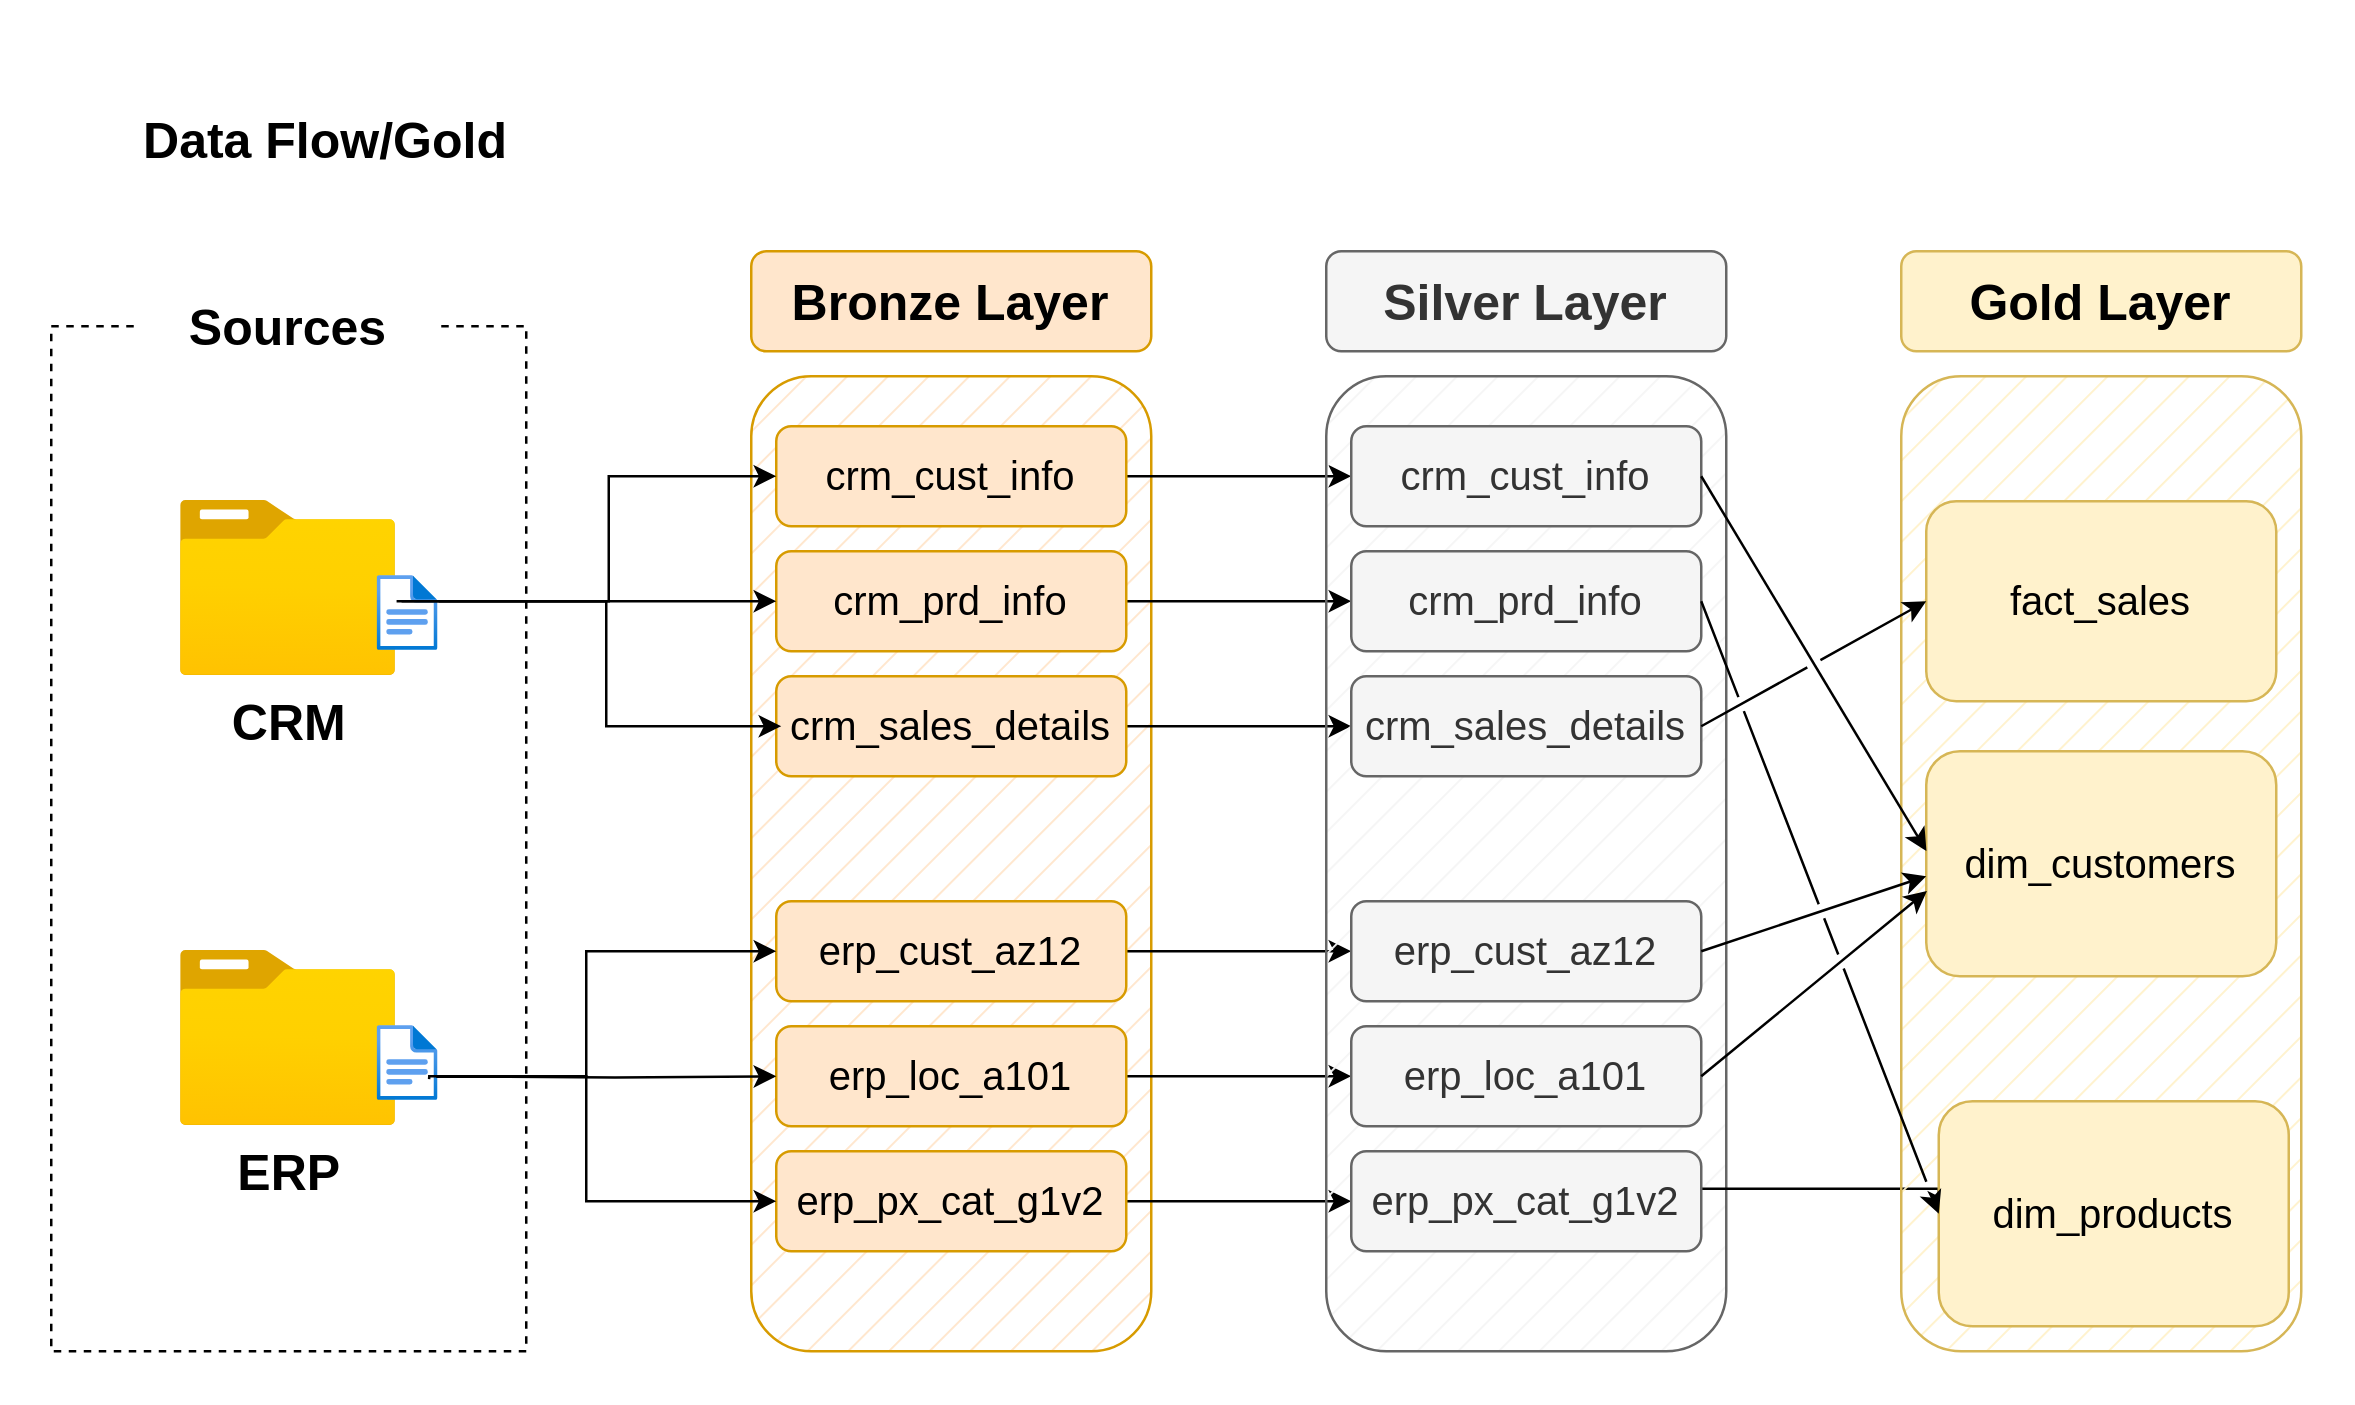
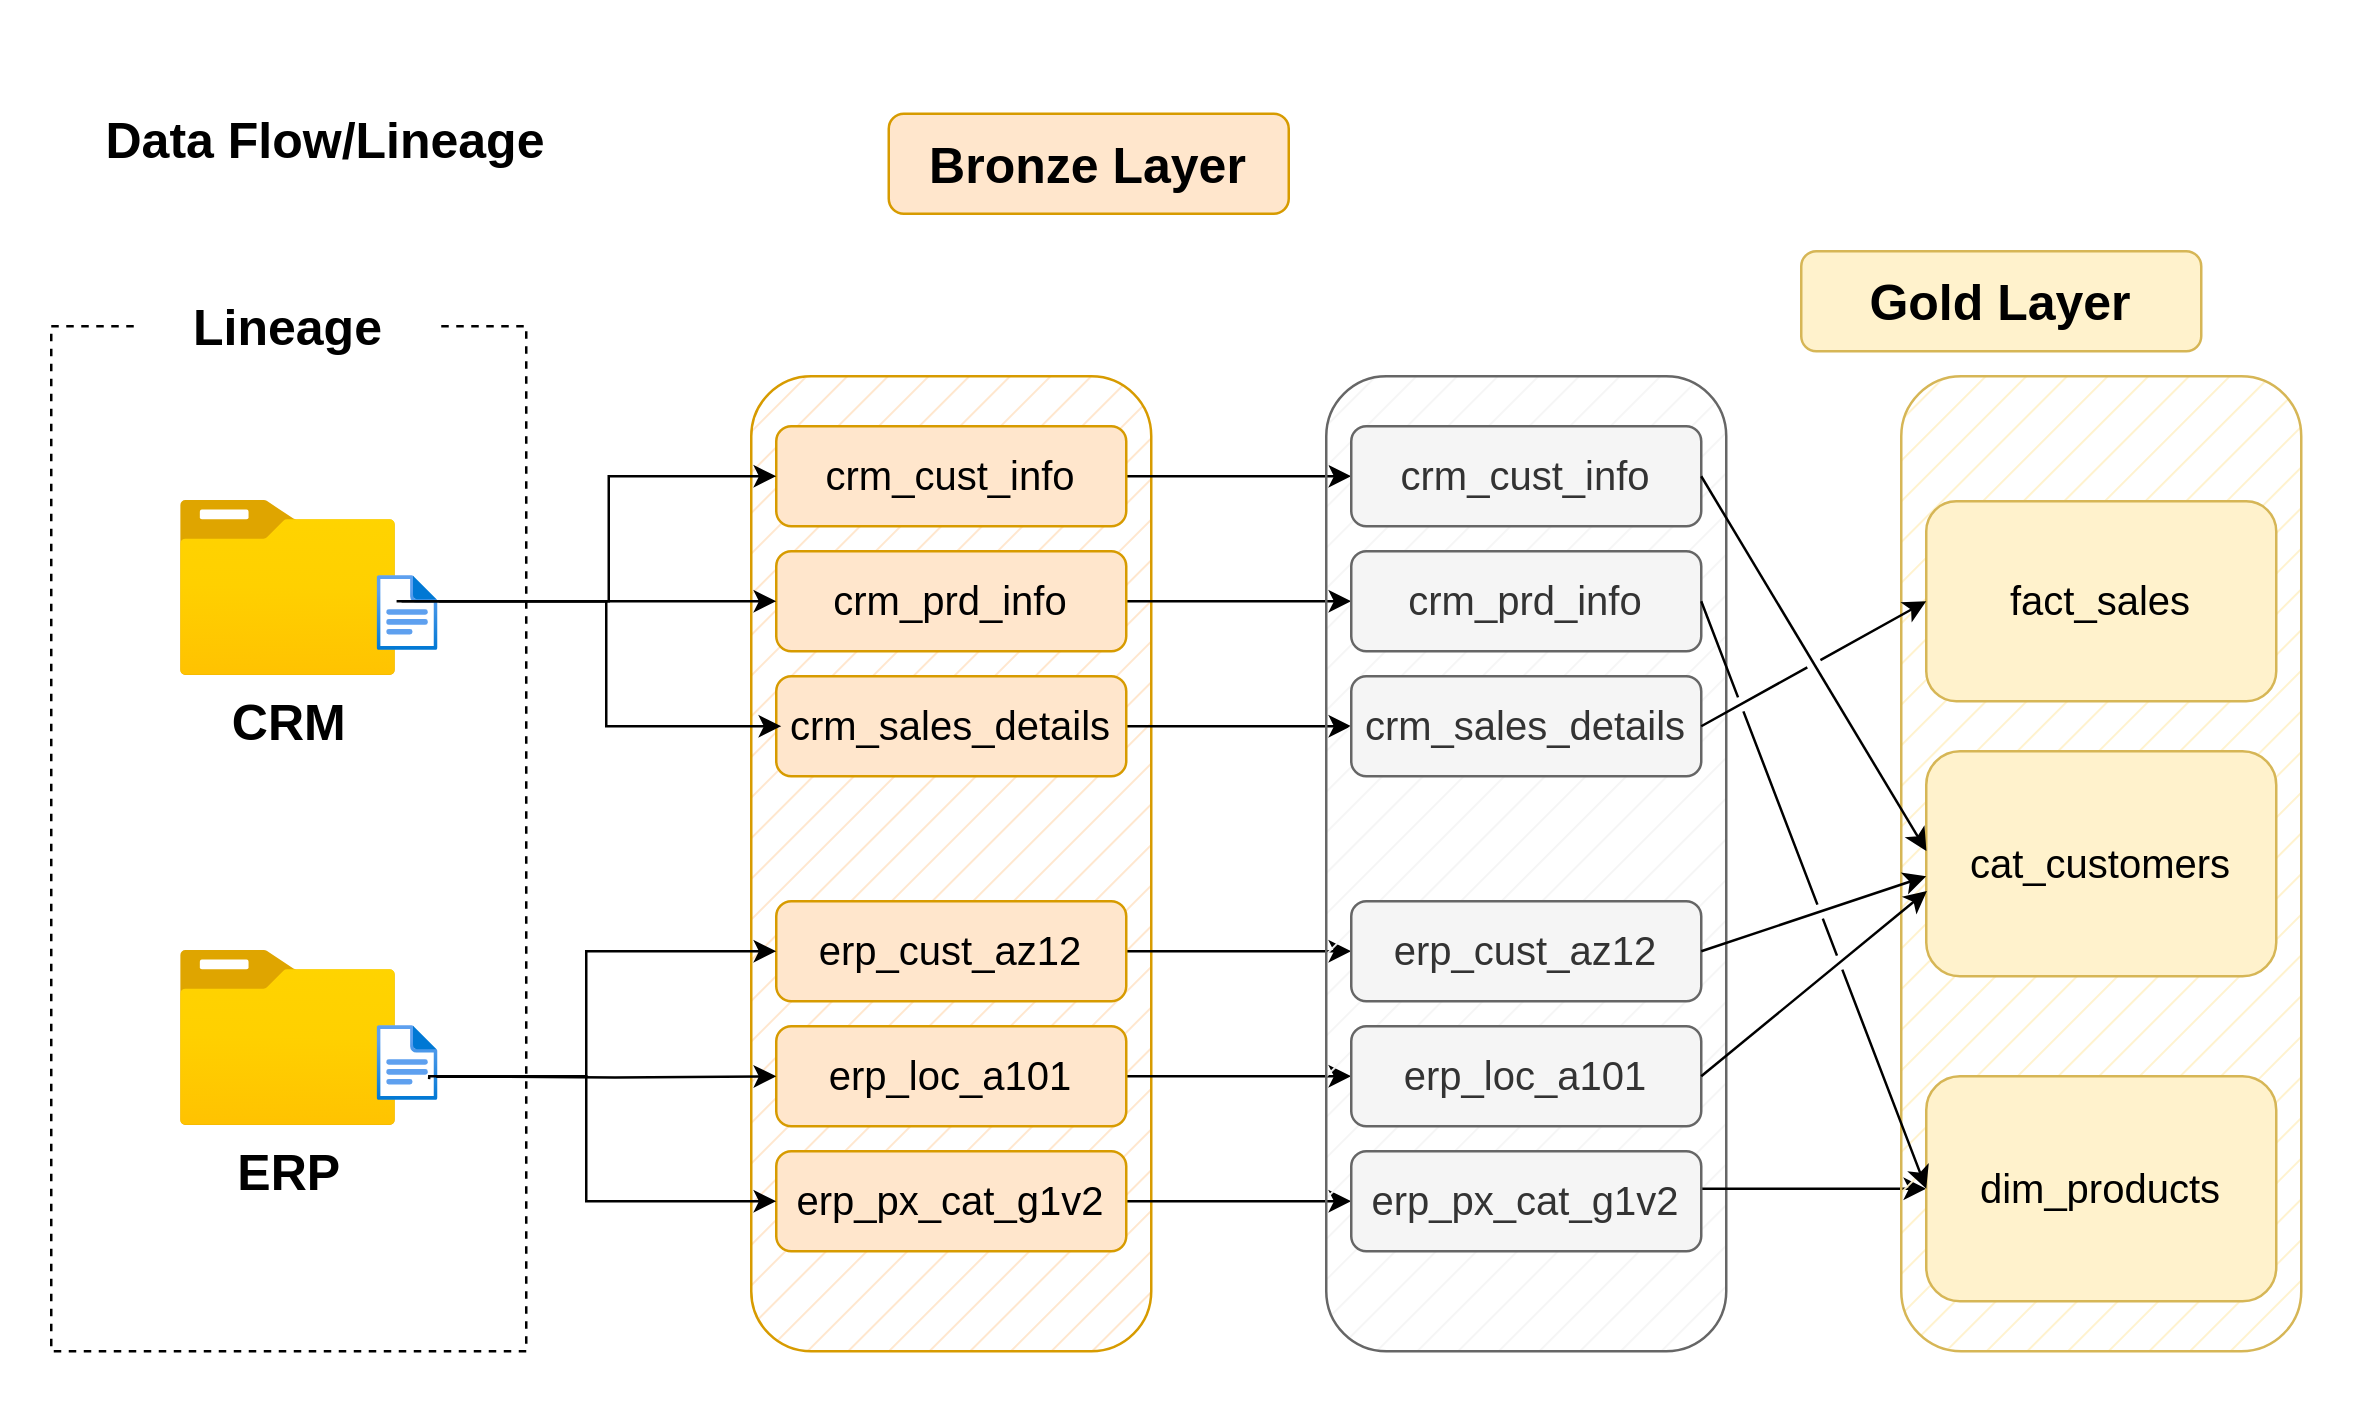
node "Data Flow/Gold": label "Data Flow/Gold" -> "Data Flow/Lineage"
node "Bronze Layer": moved (951, 301) -> (1089, 164)
node "Silver Layer": removed
node "Gold Layer": moved (2101, 301) -> (2001, 301)
node "Sources": label "Sources" -> "Lineage"
node "dim_customers": label "dim_customers" -> "cat_customers"
node "dim_products": moved (2114, 1214) -> (2101, 1189)
